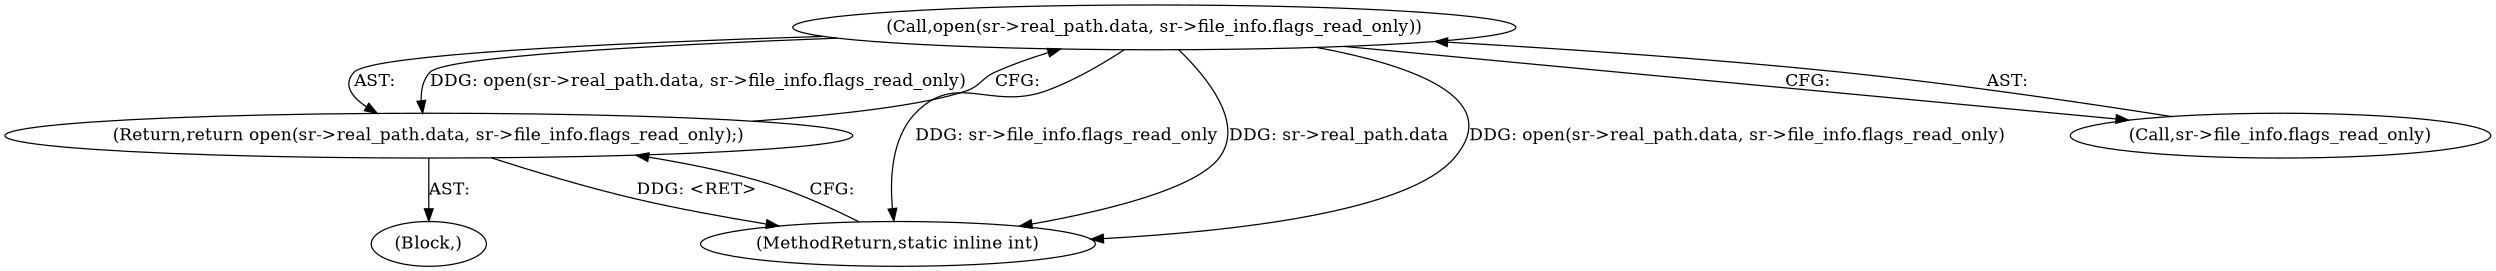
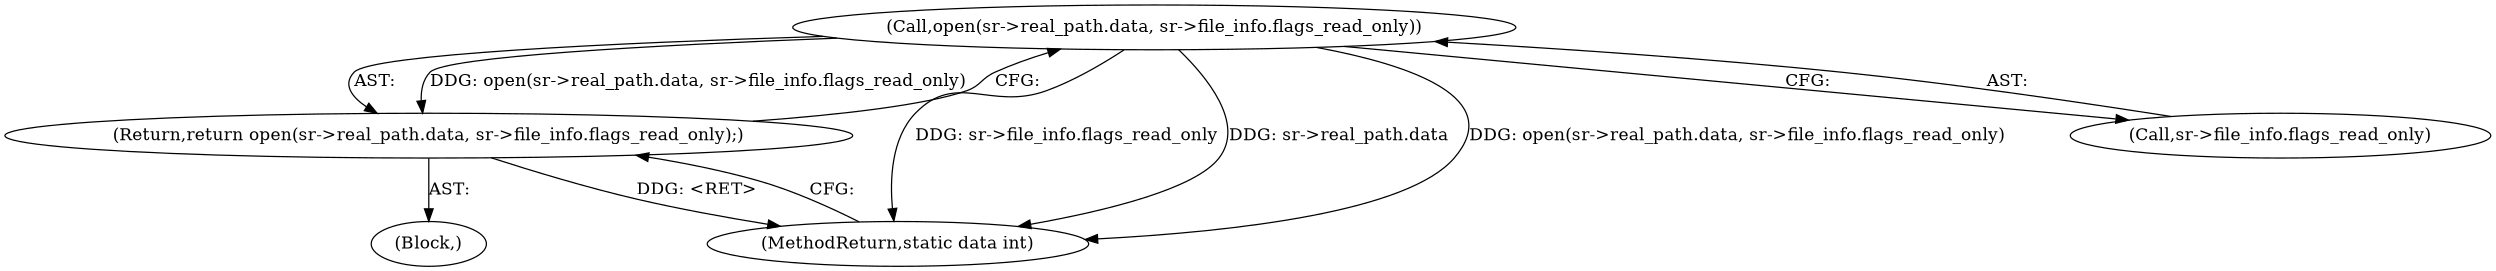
node "(MethodReturn,static inline int)": label "(MethodReturn,static inline int)" -> "(MethodReturn,static data int)"
